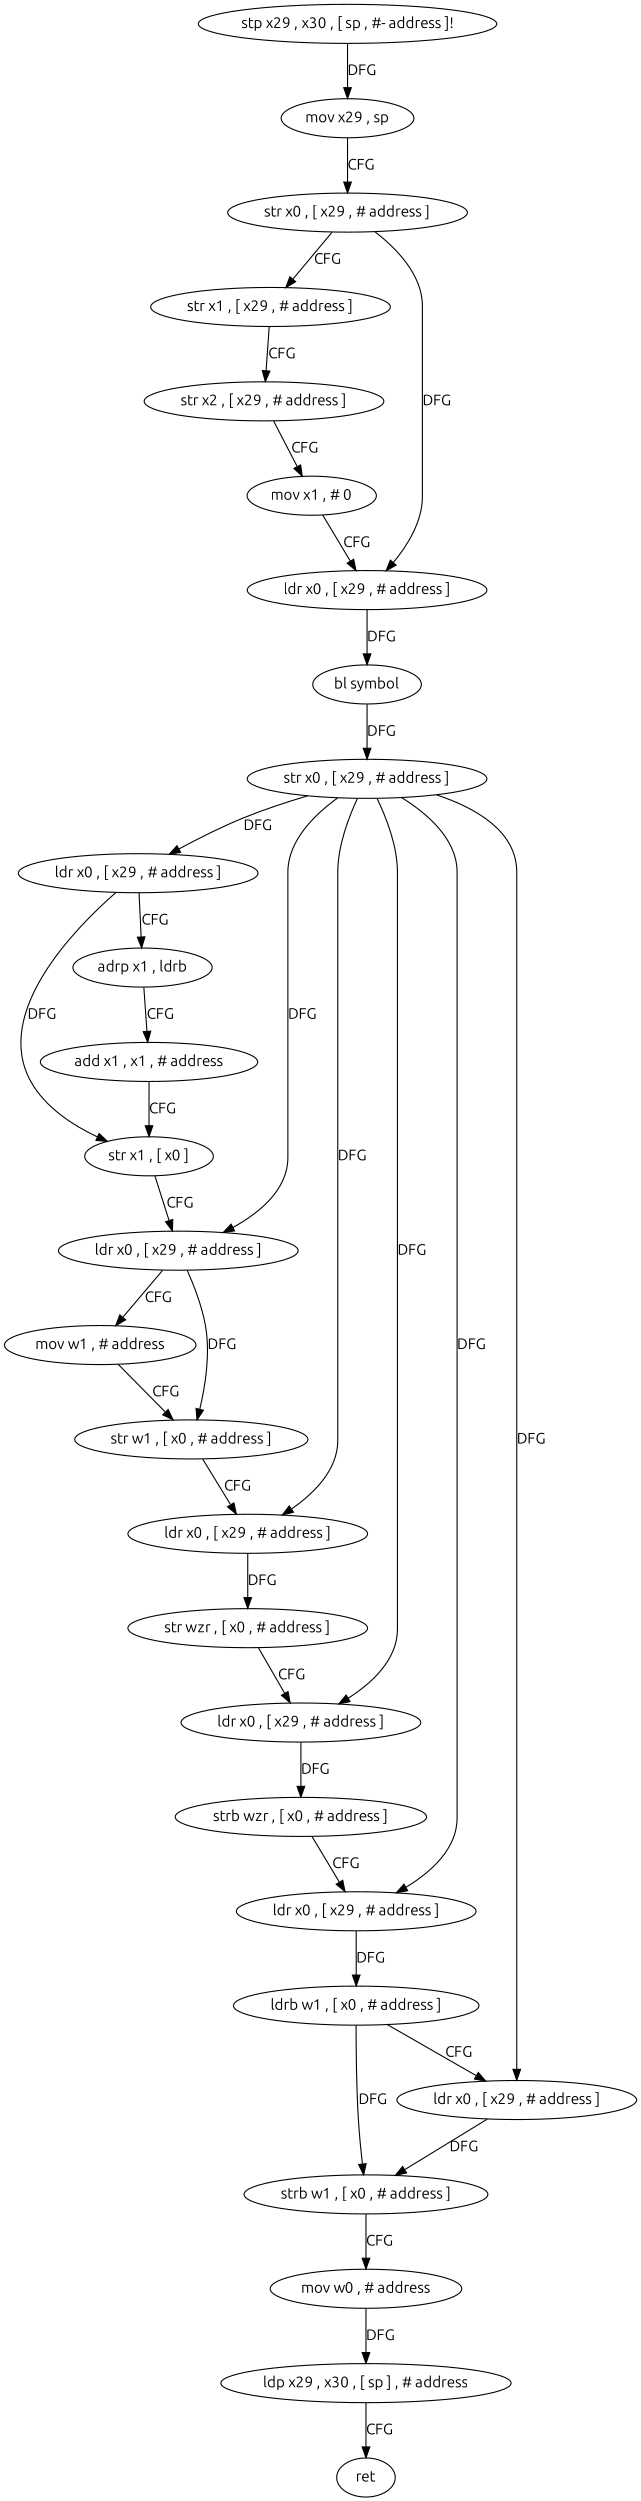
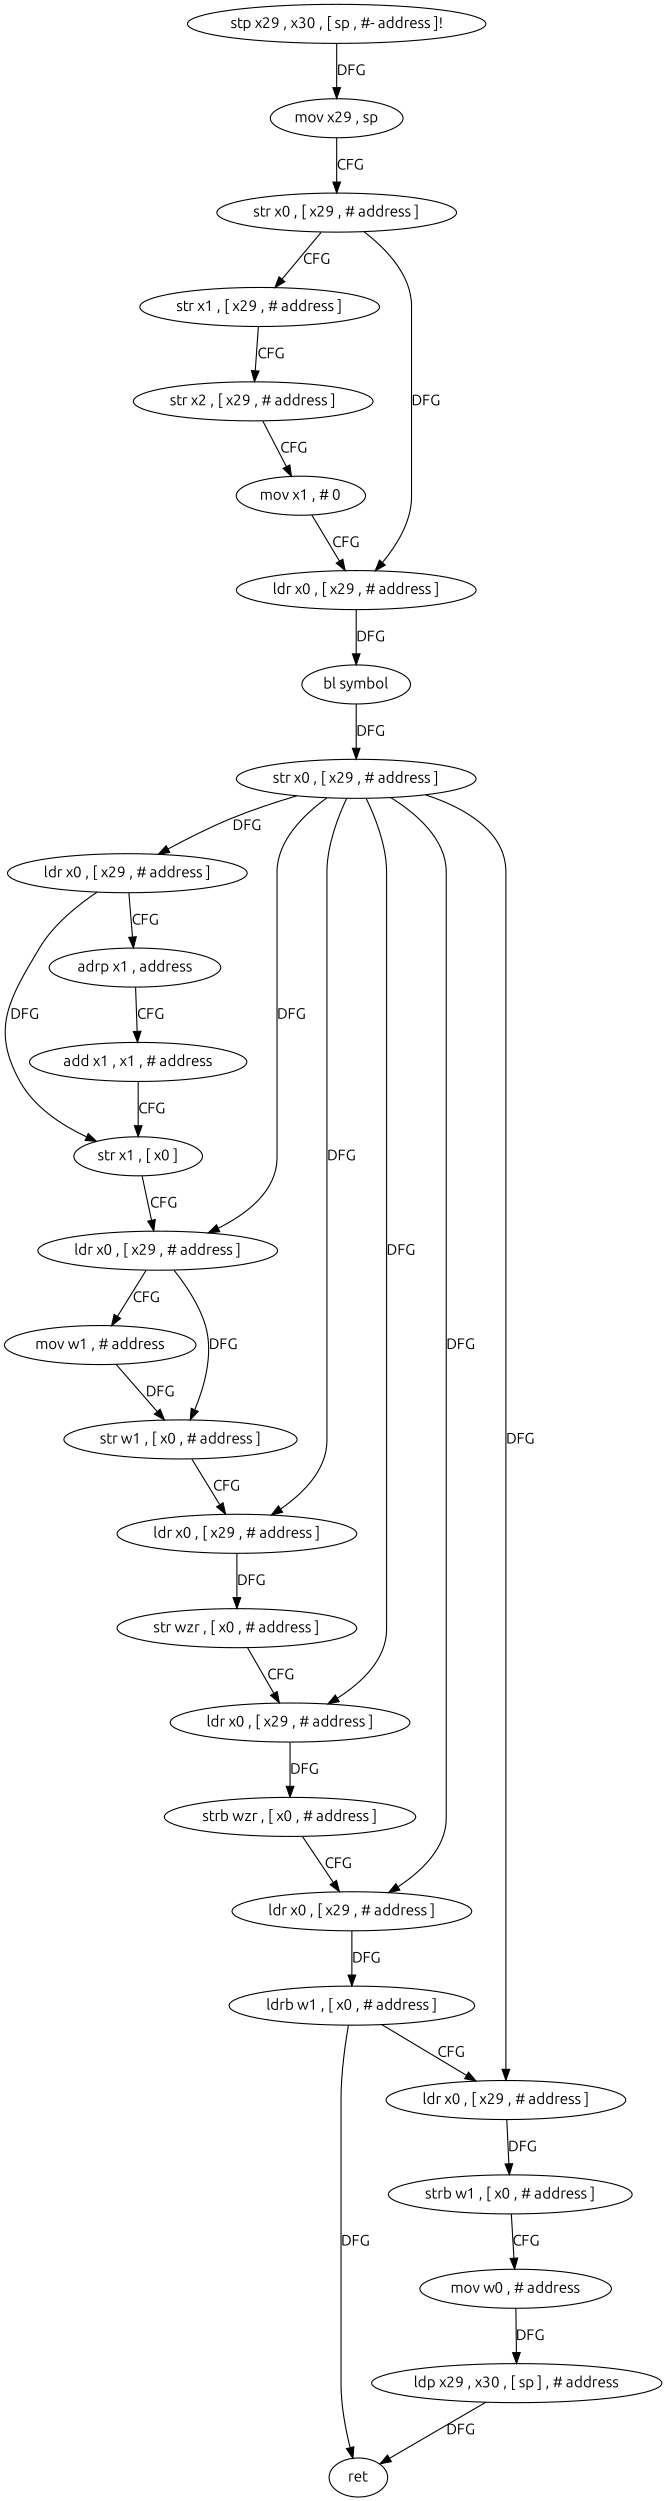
node "adrp x1 , ldrb": label "adrp x1 , ldrb" -> "adrp x1 , address"
edge "mov w1 , # address" -> "str w1 , [ x0 , # address ]": label "CFG" -> "DFG"
edge "ldrb w1 , [ x0 , # address ]" -> "strb w1 , [ x0 , # address ]": now "ldrb w1 , [ x0 , # address ]" -> "ret"
edge "ldp x29 , x30 , [ sp ] , # address" -> "ret": label "CFG" -> "DFG"
